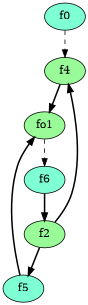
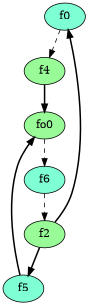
node "fo1": label "fo1" -> "fo0"
edge "f2" -> "f4": now "f2" -> "f0"
edge "f6" -> "f2": style bold -> dashed
